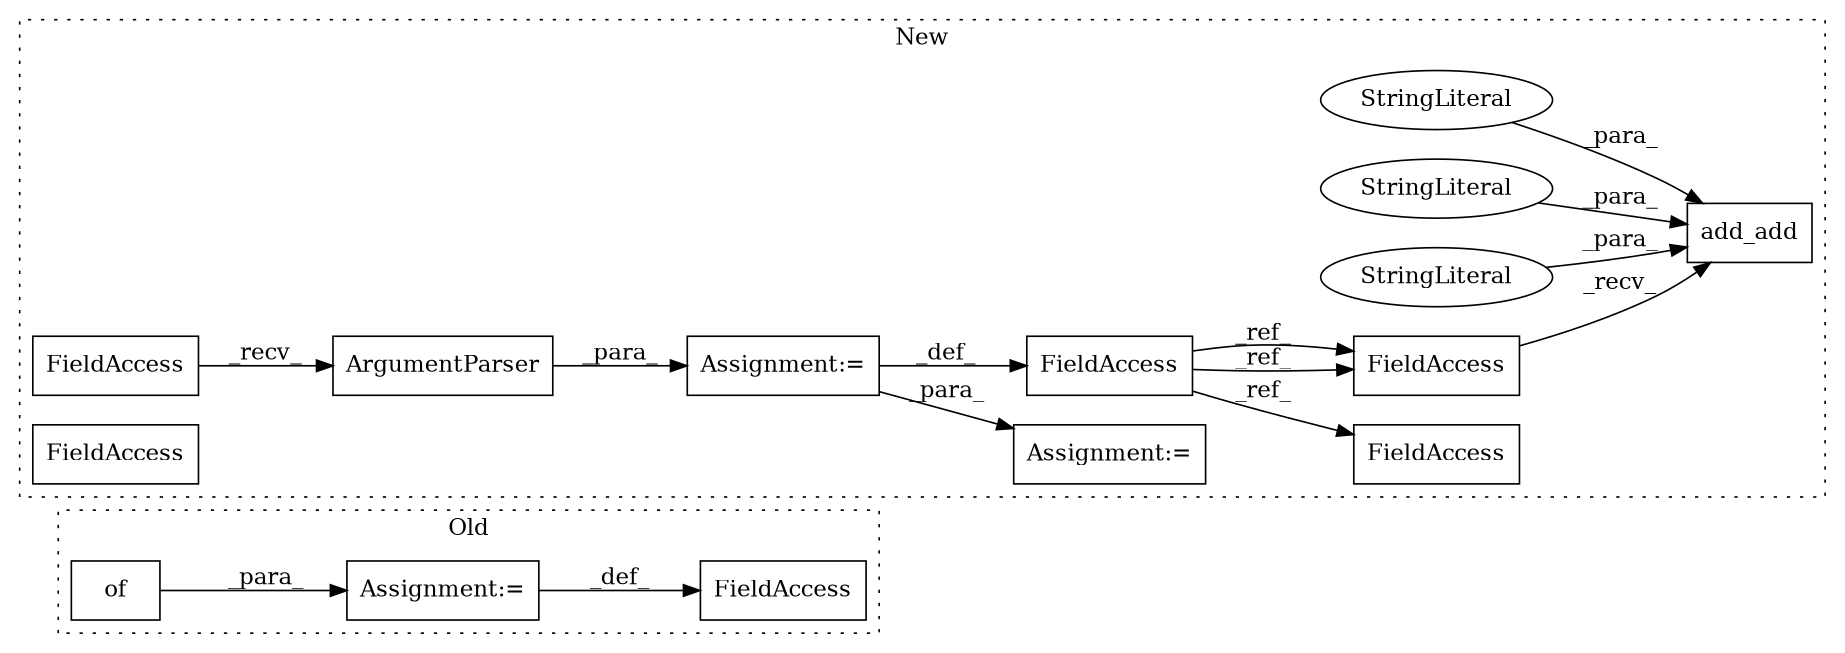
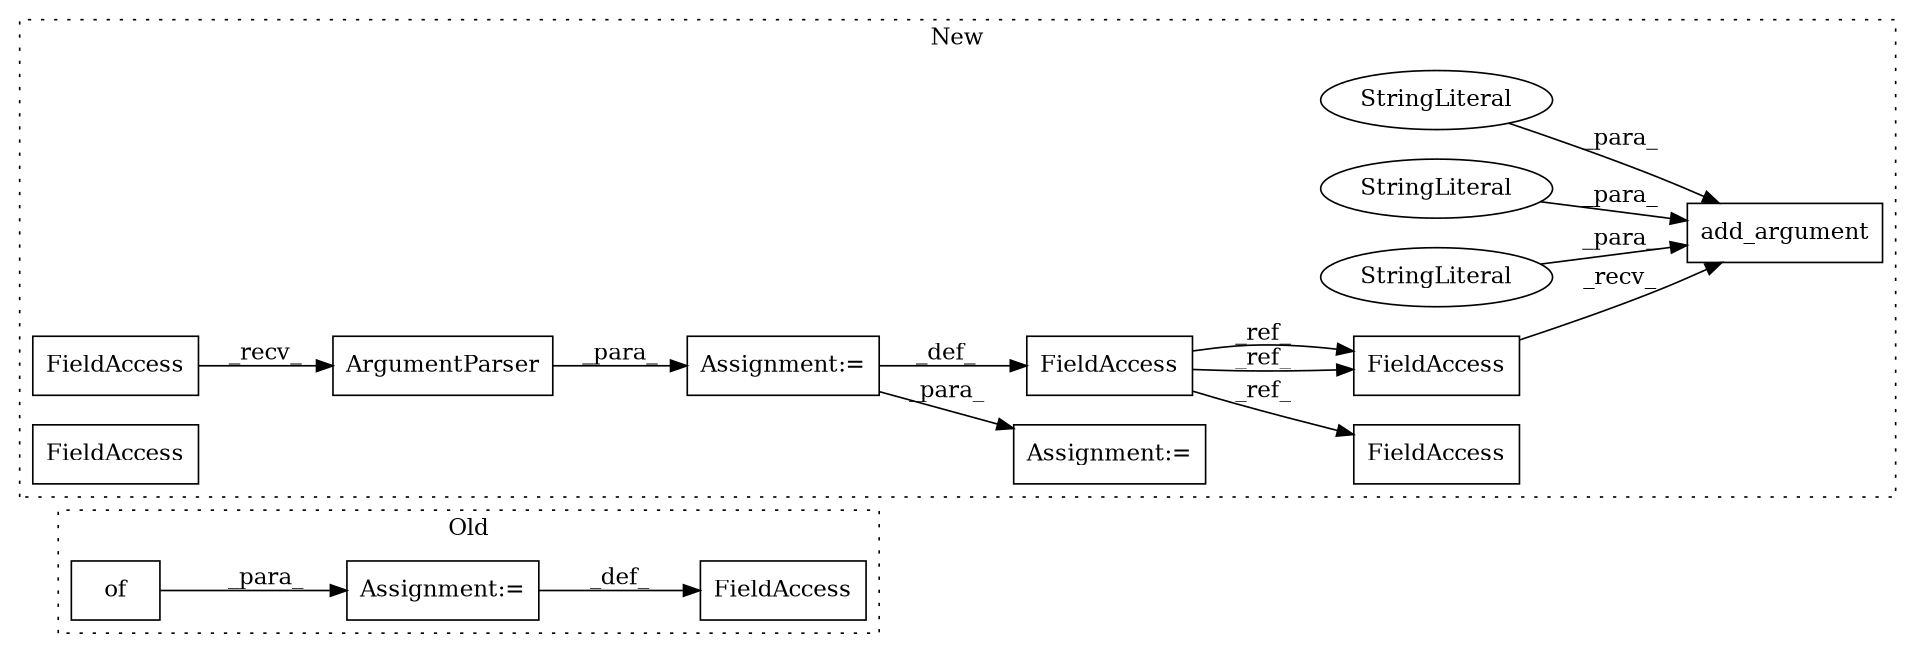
node "add_add": label "add_add" -> "add_argument"
